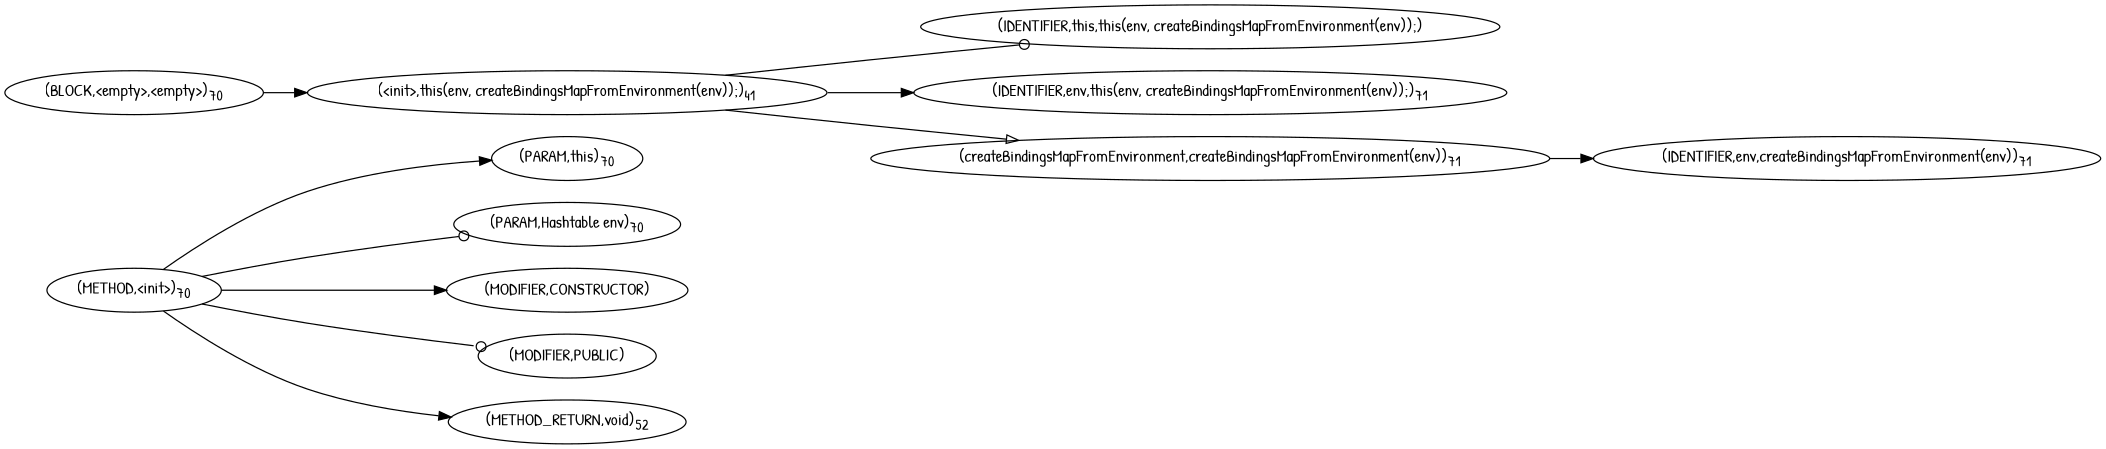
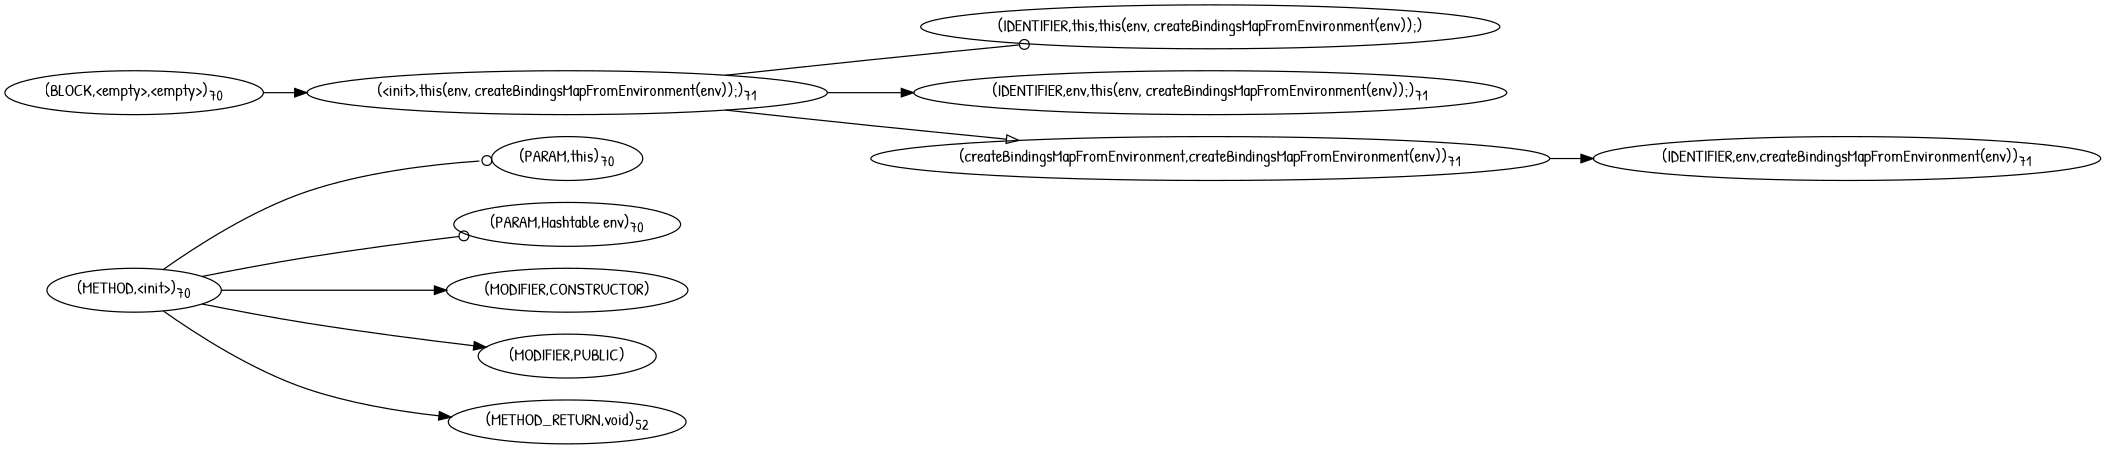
node "(<init>,this(env, createBindingsMapFromEnvironment(env));)": text "41" -> "71"
edge "(METHOD,<init>)" -> "(PARAM,this)": arrowhead normal -> odot
edge "(METHOD,<init>)" -> "(MODIFIER,PUBLIC)": arrowhead odot -> normal
